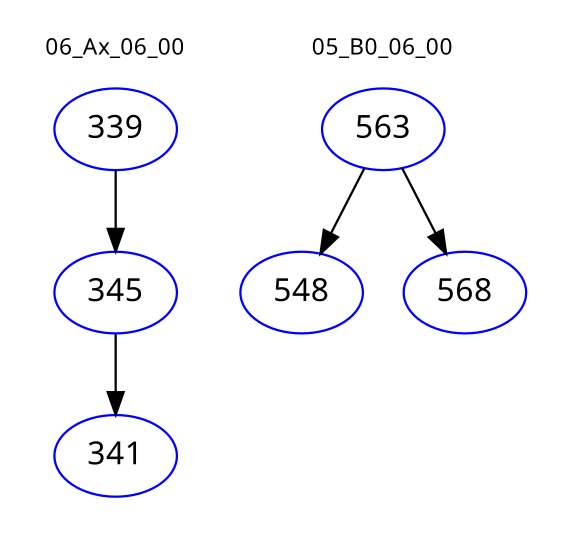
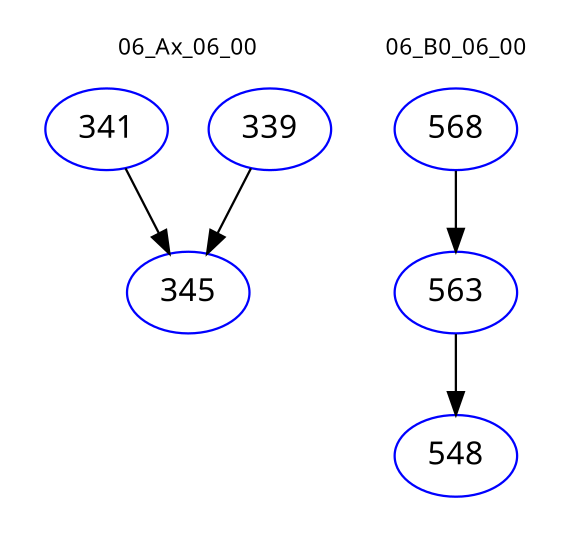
cluster "05_B0_06_00": label "05_B0_06_00" -> "06_B0_06_00"
edge "563" -> "568": reversed
edge "345" -> "341": reversed
